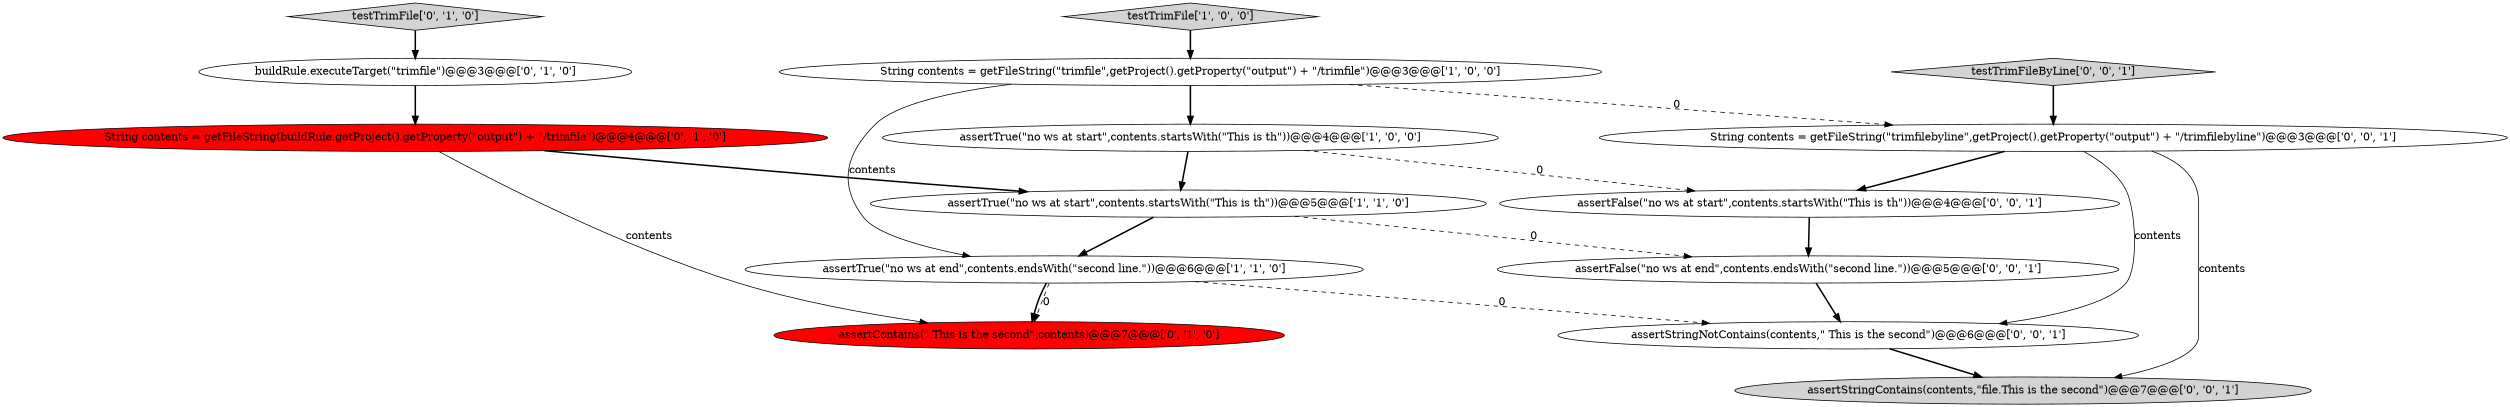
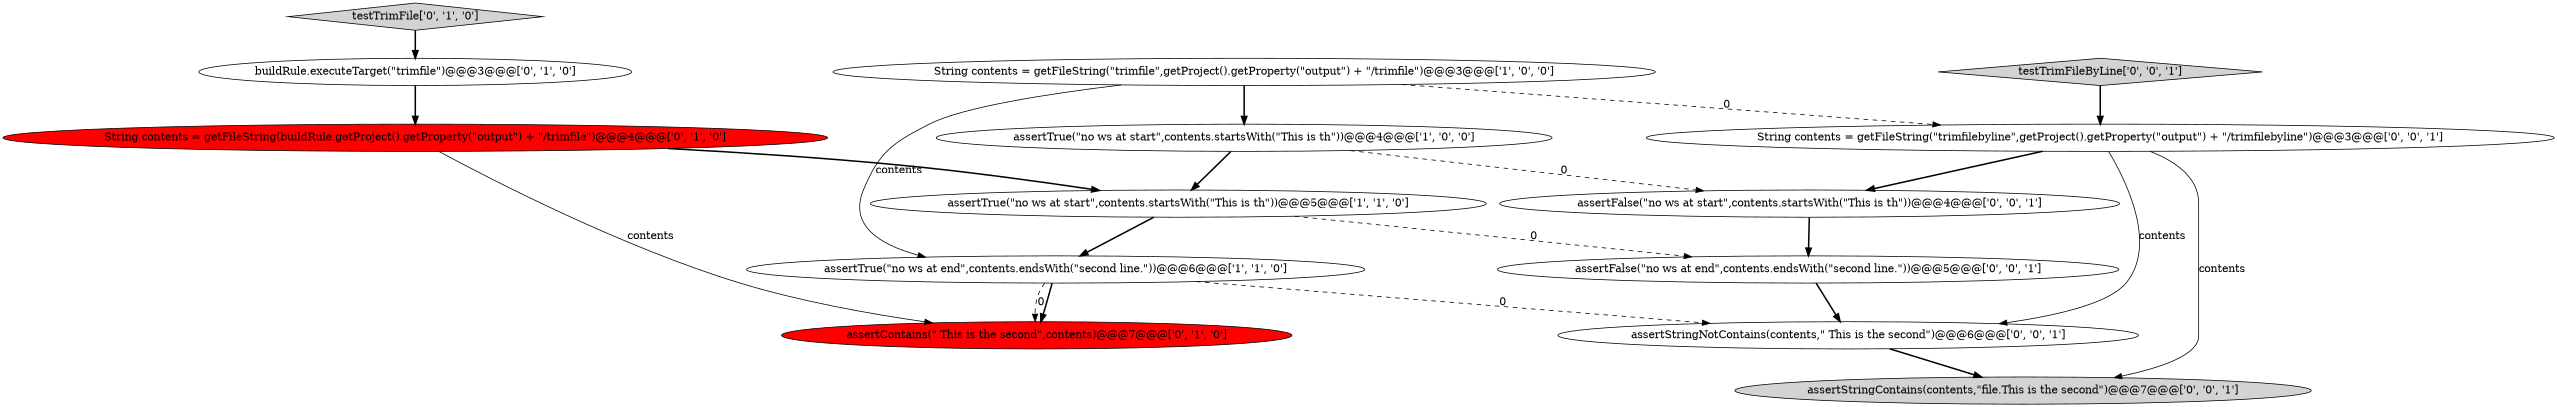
node "testTrimFile['1', '0', '0']": removed
